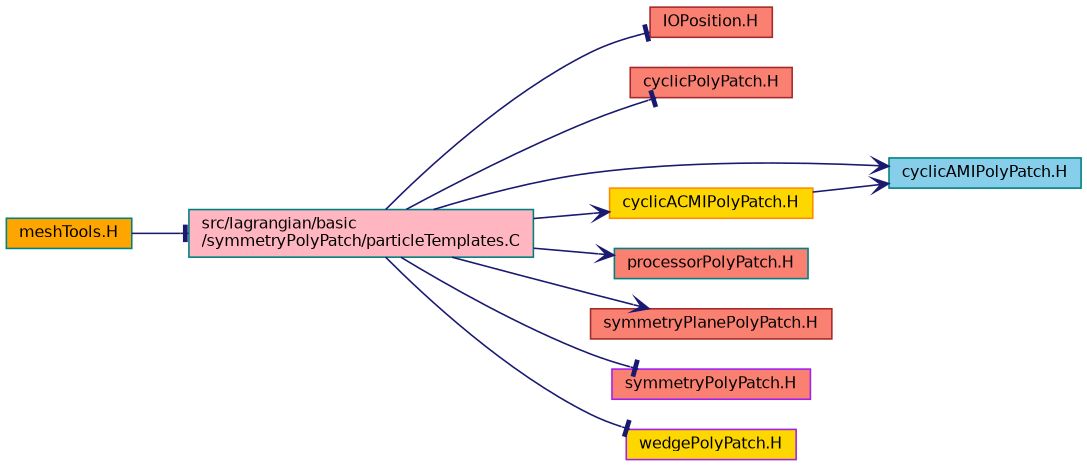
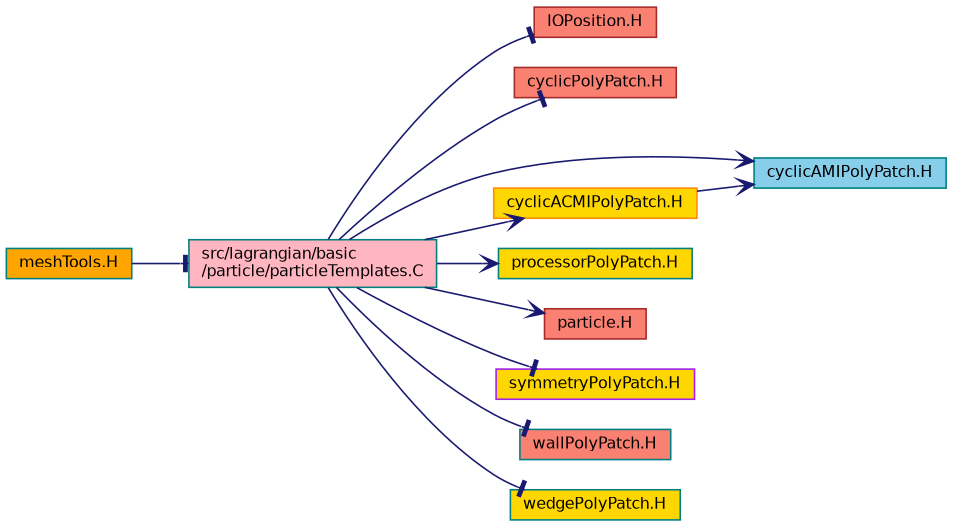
node "src/lagrangian/basic /symmetryPolyPatch/particleTemplates.C": label "src/lagrangian/basic /symmetryPolyPatch/particleTemplates.C" -> "src/lagrangian/basic /particle/particleTemplates.C"
node "processorPolyPatch.H": fillcolor salmon -> gold
node "symmetryPlanePolyPatch.H": label "symmetryPlanePolyPatch.H" -> "particle.H"
node "symmetryPolyPatch.H": fillcolor salmon -> gold
node "wallPolyPatch.H": added
node "wedgePolyPatch.H": color purple -> teal
